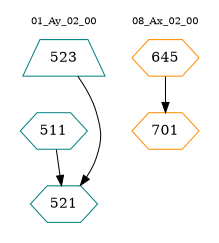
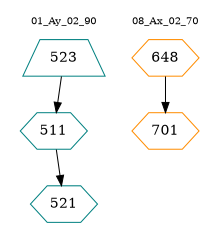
cluster "01_Ay_02_00": label "01_Ay_02_00" -> "01_Ay_02_90"
cluster "08_Ax_02_00": label "08_Ax_02_00" -> "08_Ax_02_70"
node "645": label "645" -> "648"
edge "523" -> "521": now "523" -> "511"
